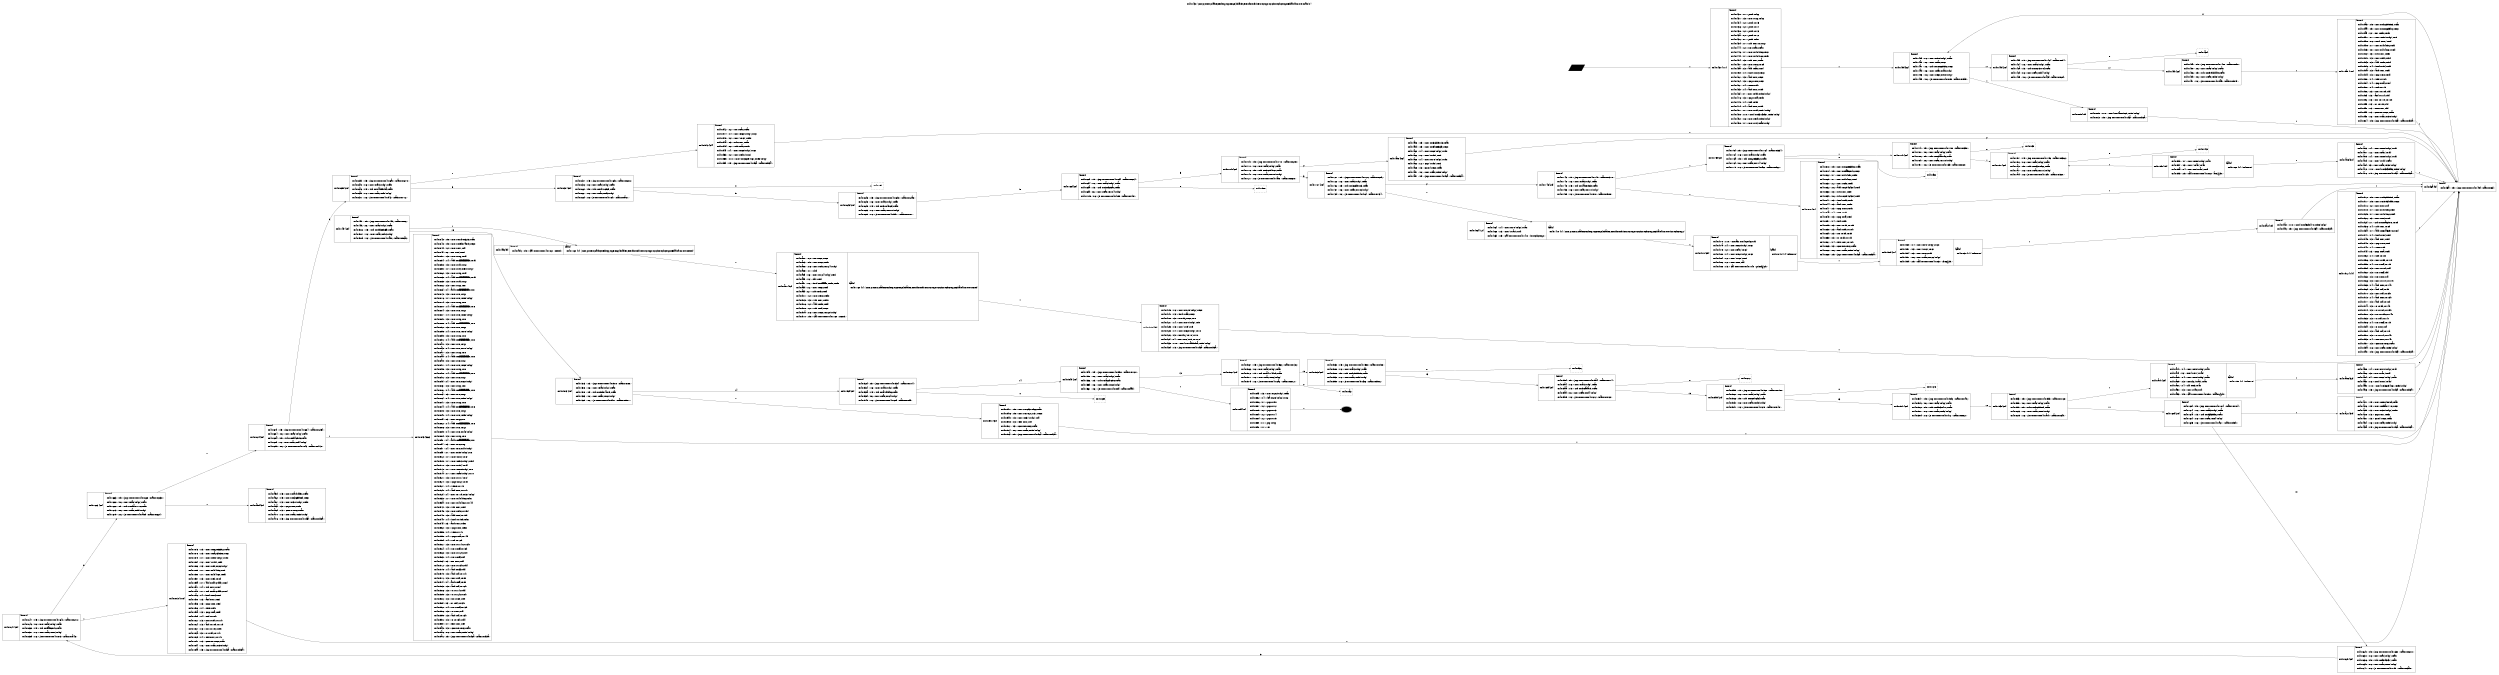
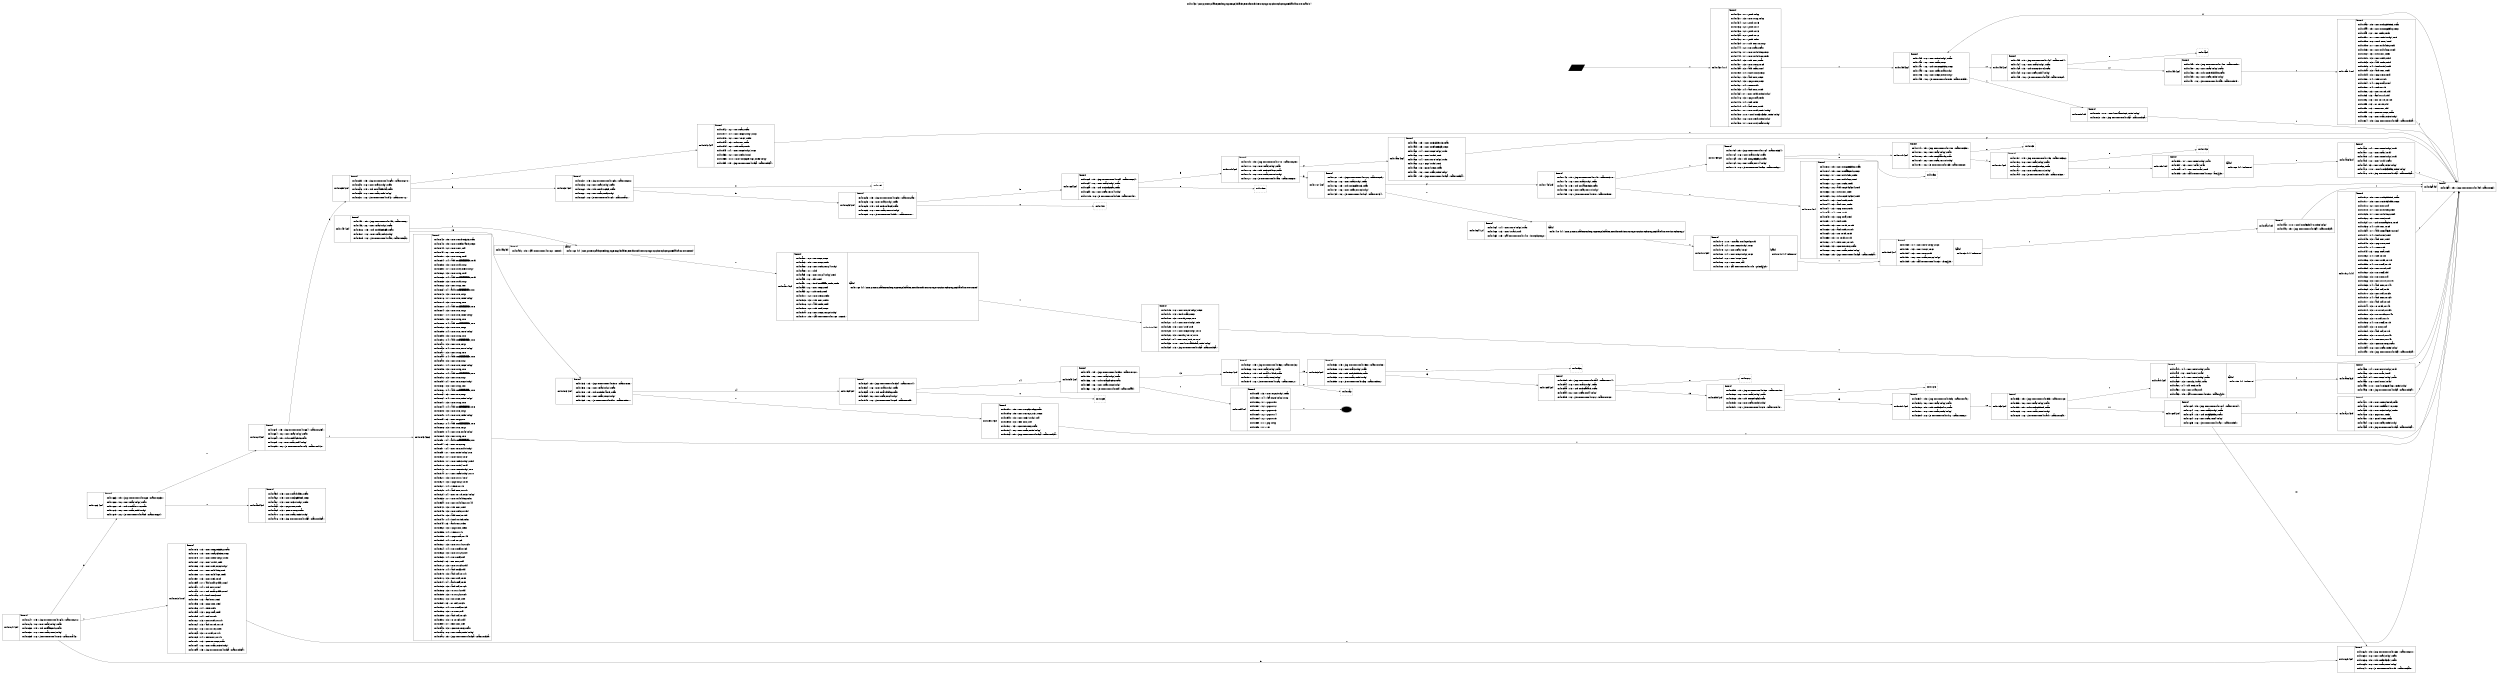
edge "0x4019f0 [19]" -> "0x401797 [28]": reversed
node "0x401bb1": added
edge "0x40162b [28]" -> "0x401647 [28]": reversed
